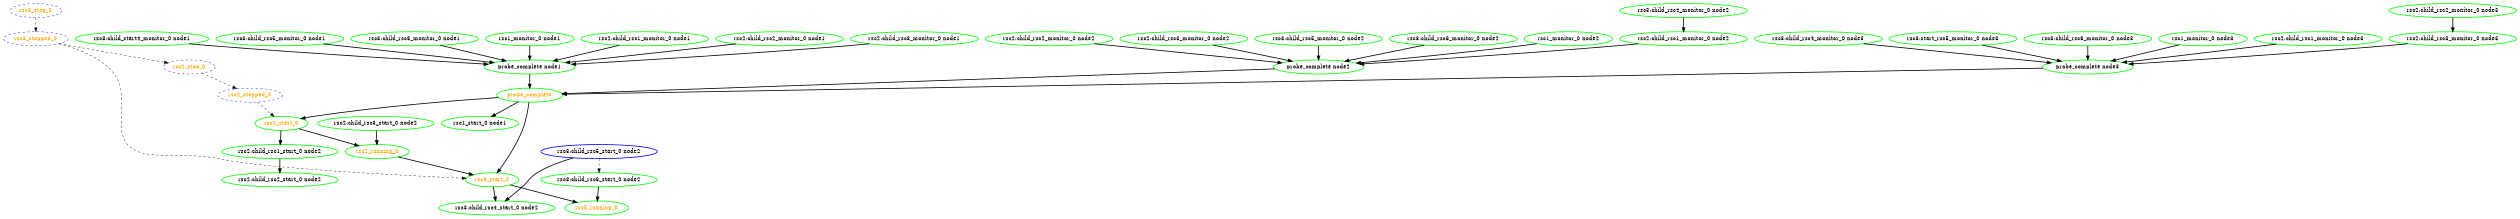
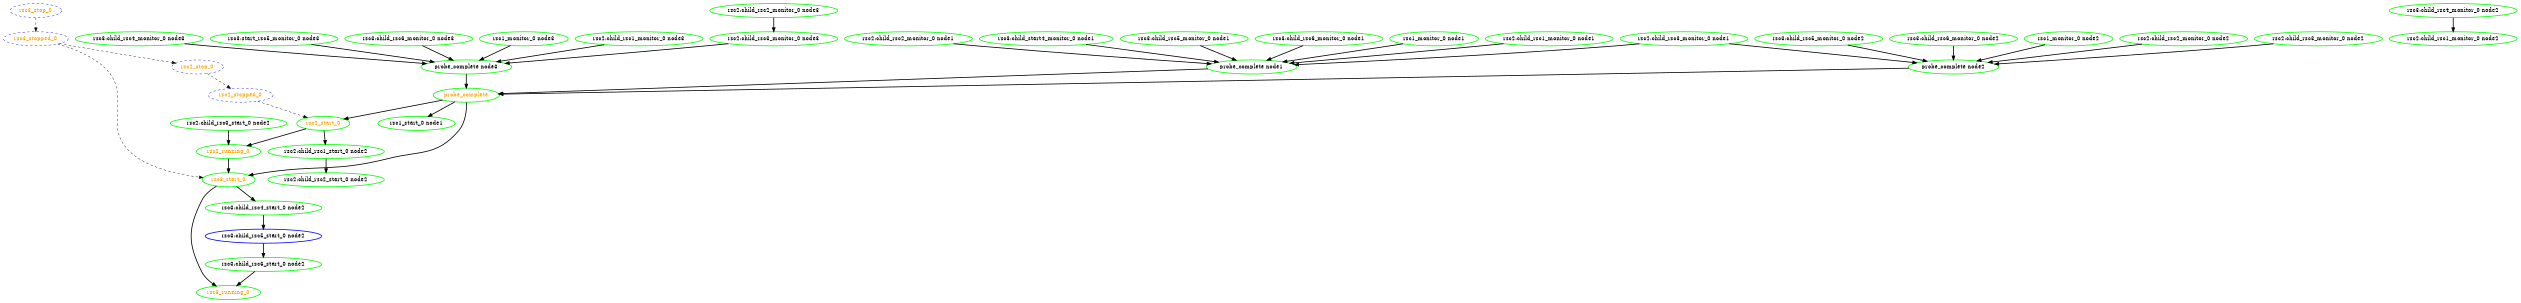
edge "rsc2:child_rsc1_monitor_0 node2" -> "probe_complete node2": now "rsc2:child_rsc3_monitor_0 node1" -> "probe_complete node2"
edge "rsc3:child_rsc5_start_0 node2" -> "rsc3:child_rsc6_start_0 node2": style dashed -> bold
edge "rsc3:child_rsc5_start_0 node2" -> "rsc3:child_rsc4_start_0 node2": reversed
